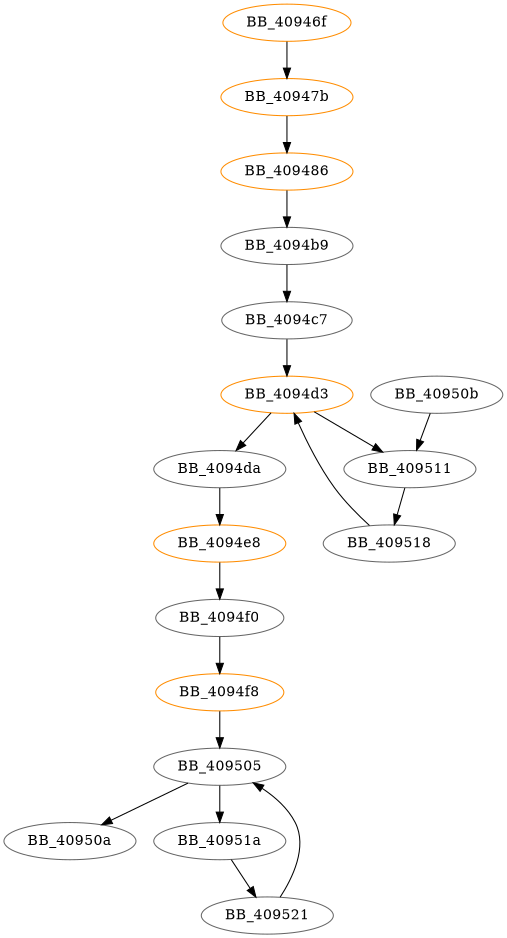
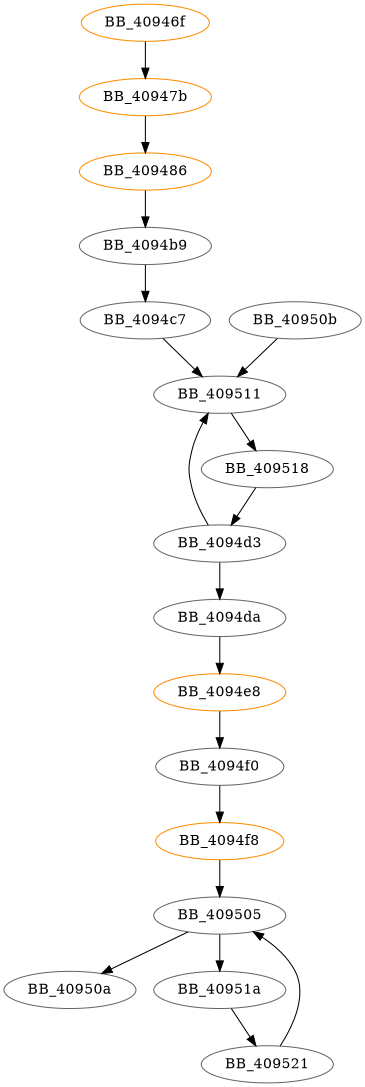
edge "BB_4094c7" -> "BB_4094d3": now "BB_4094c7" -> "BB_409511"
node "BB_4094d3": color darkorange -> gray40
